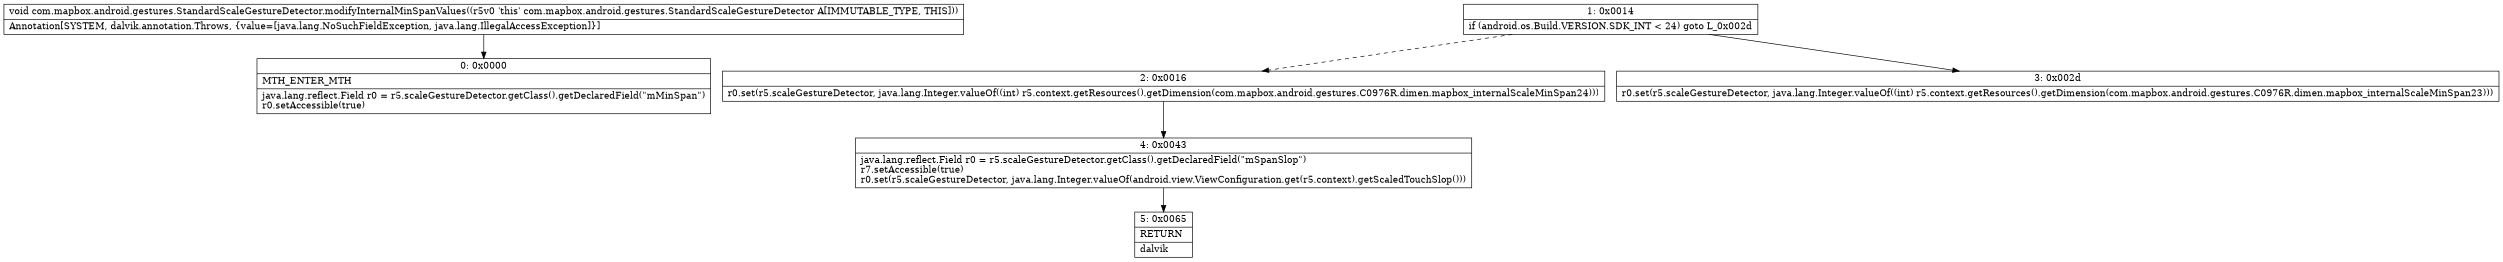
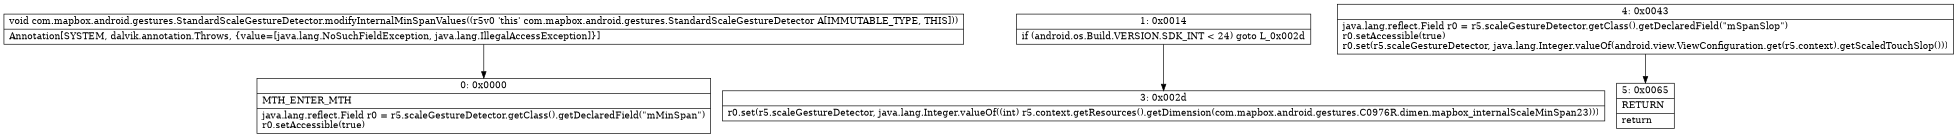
node "2: 0x0016": removed
node "4: 0x0043": text "r7.setAccessible(true)" -> "r0.setAccessible(true)"
node "5: 0x0065": text "dalvik" -> "return"
